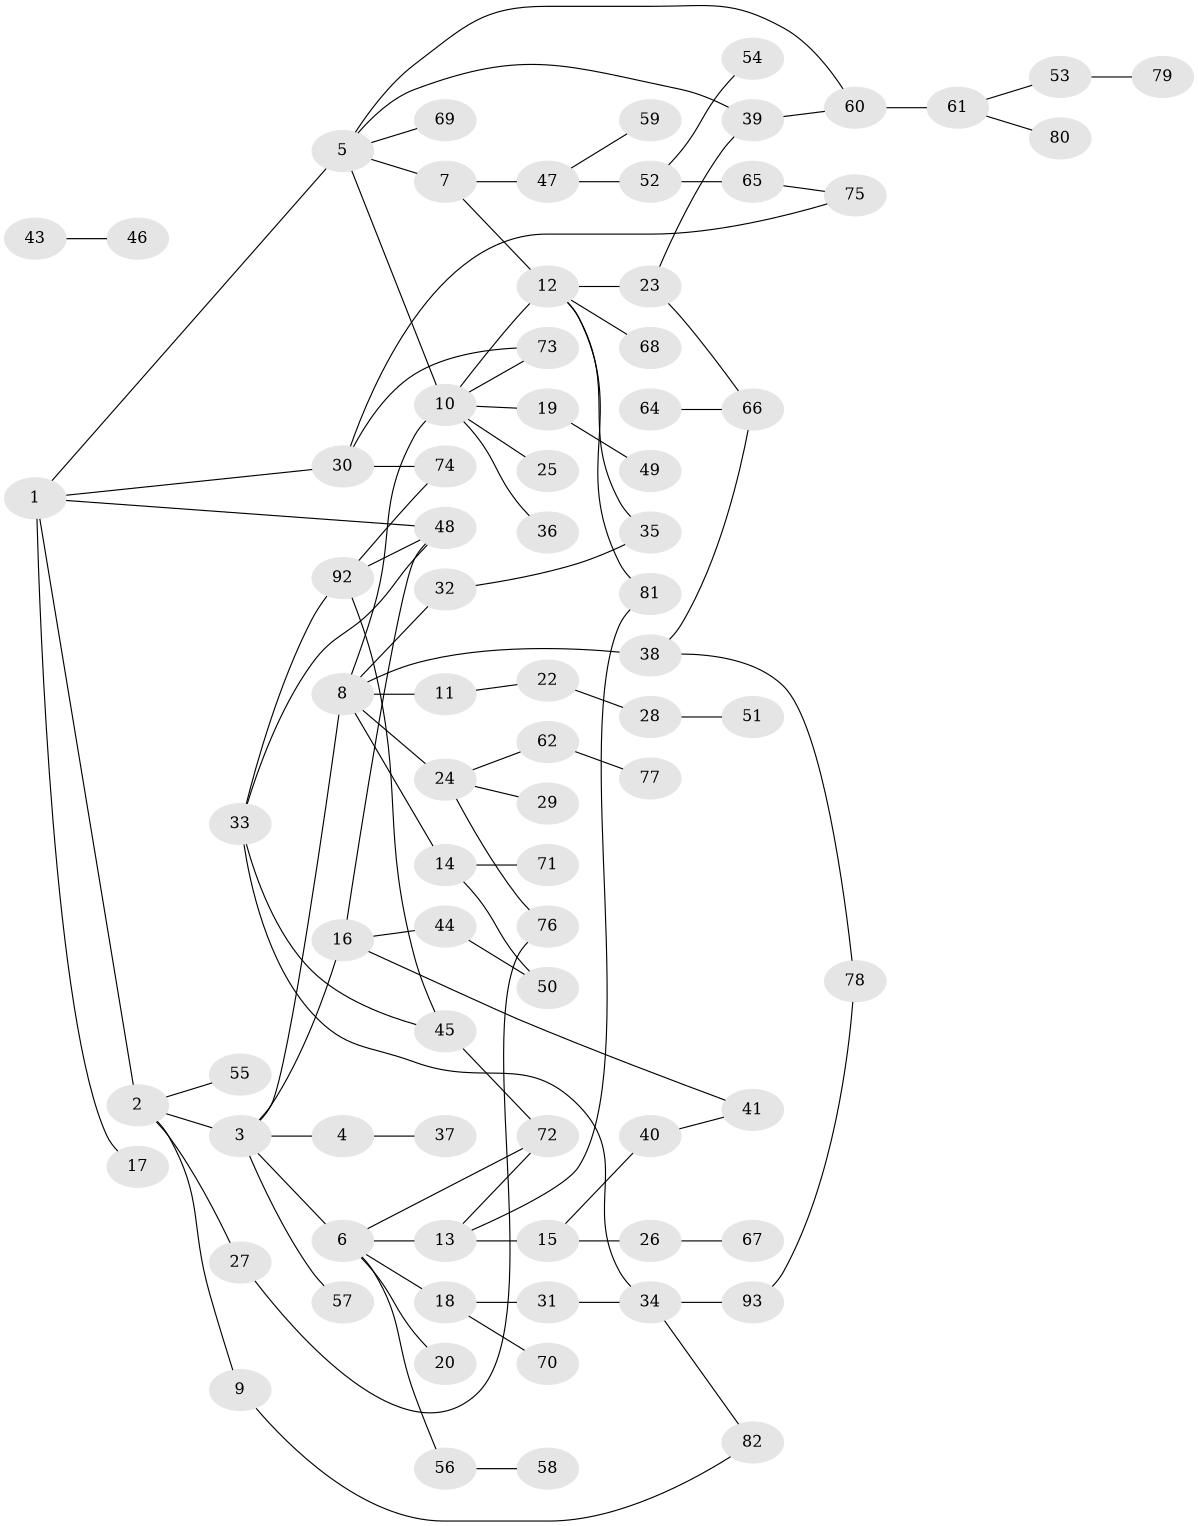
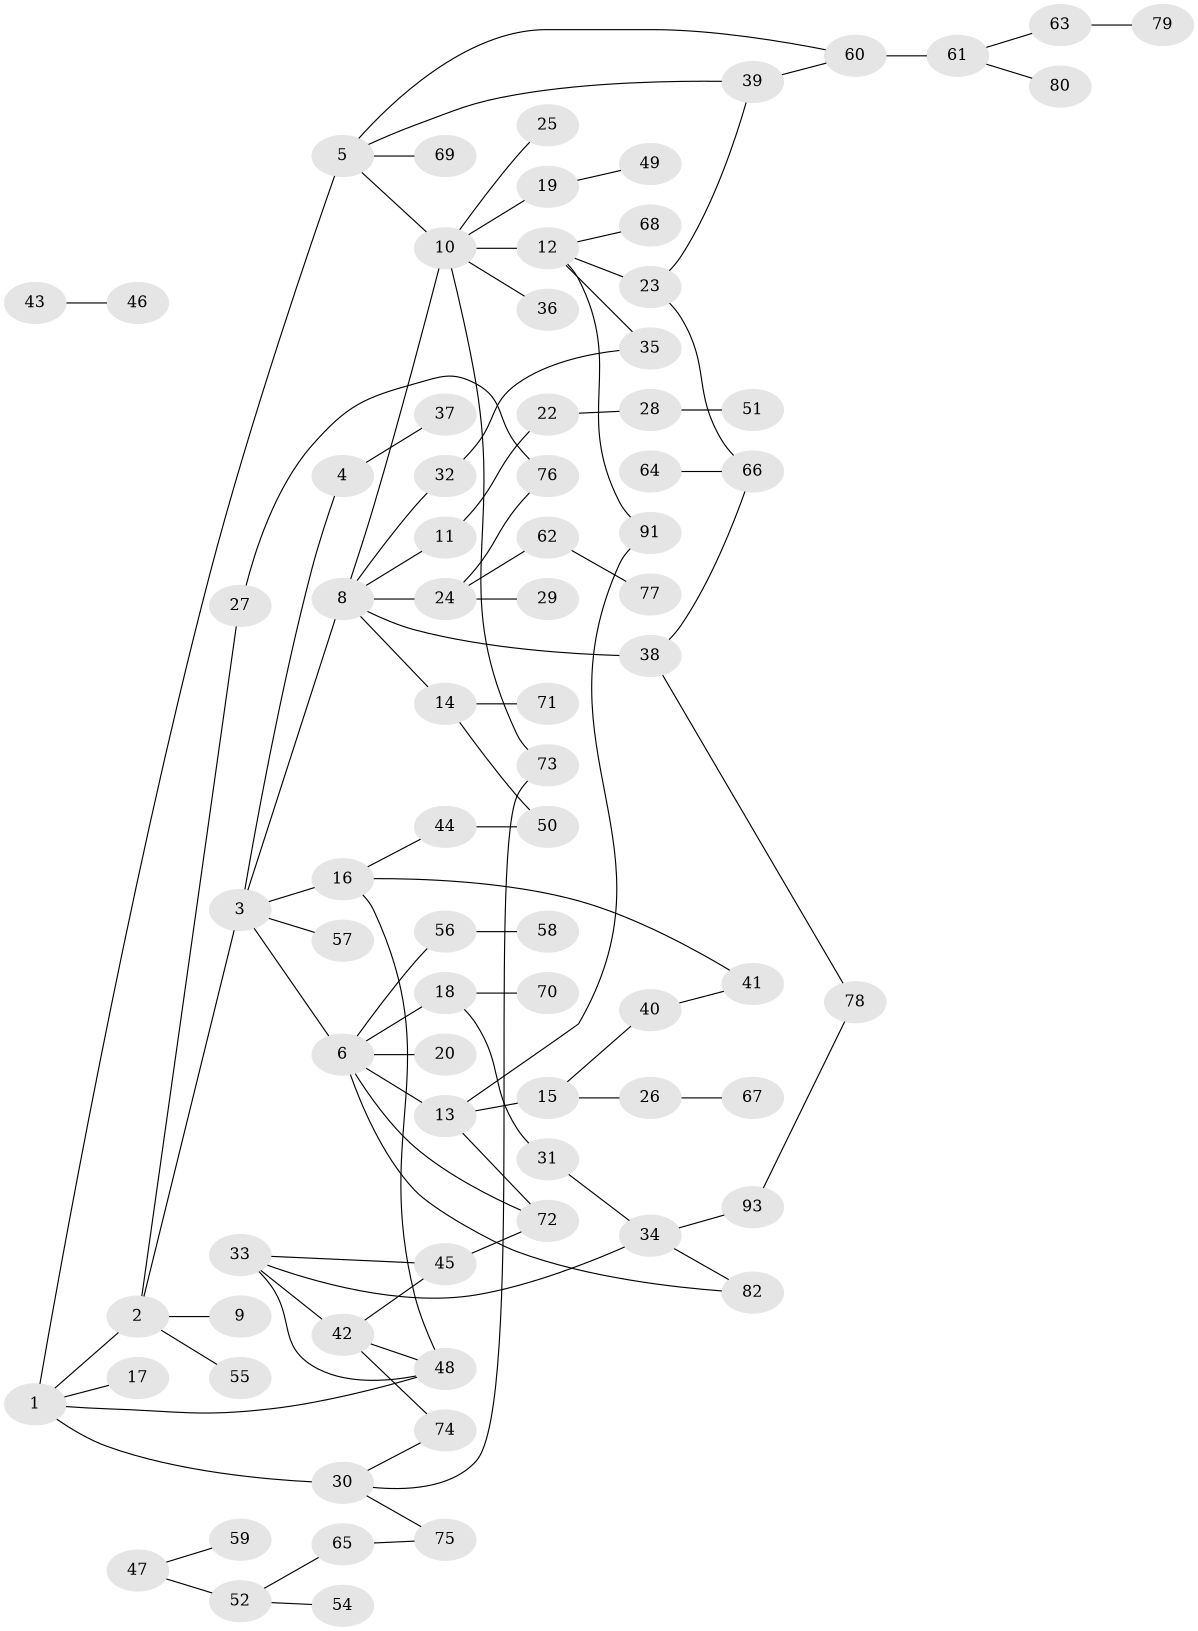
node "53": label "53" -> "63"
node "7": removed
node "92": label "92" -> "42"
node "81": label "81" -> "91"
edge "9" -- "82": now "6" -- "82"
